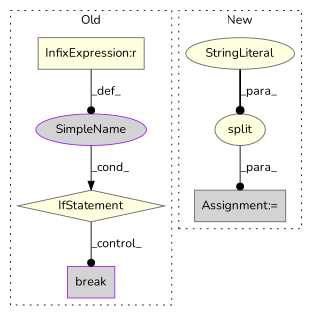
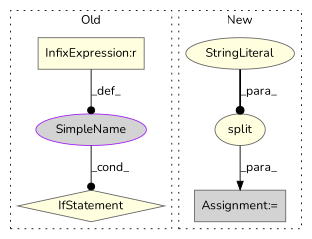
edge "SimpleName" -> "IfStatement": arrowhead normal -> dot
edge "split" -> "Assignment:=": arrowhead dot -> normal
node "break": removed
